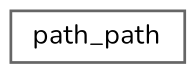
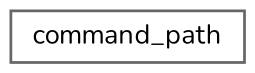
node "path_path": label "path_path" -> "command_path"
